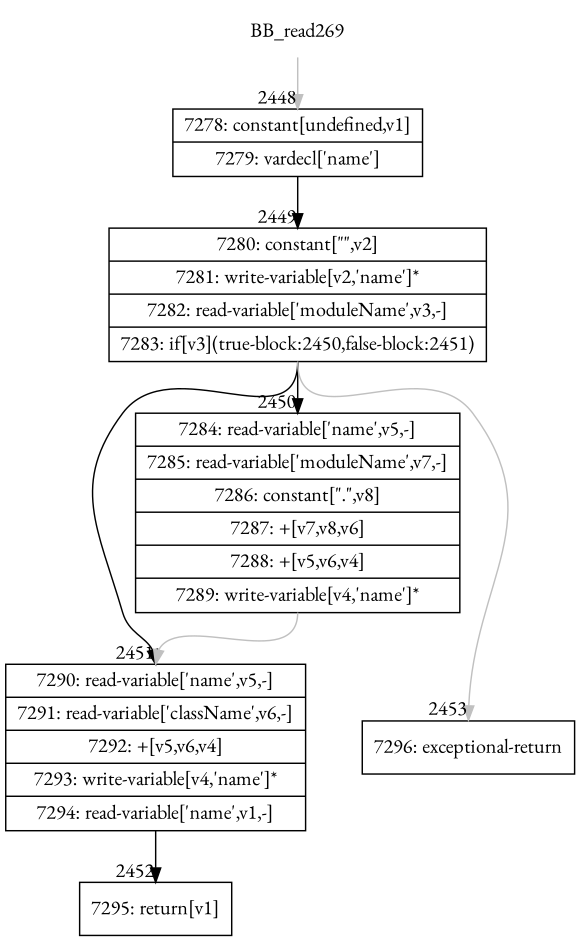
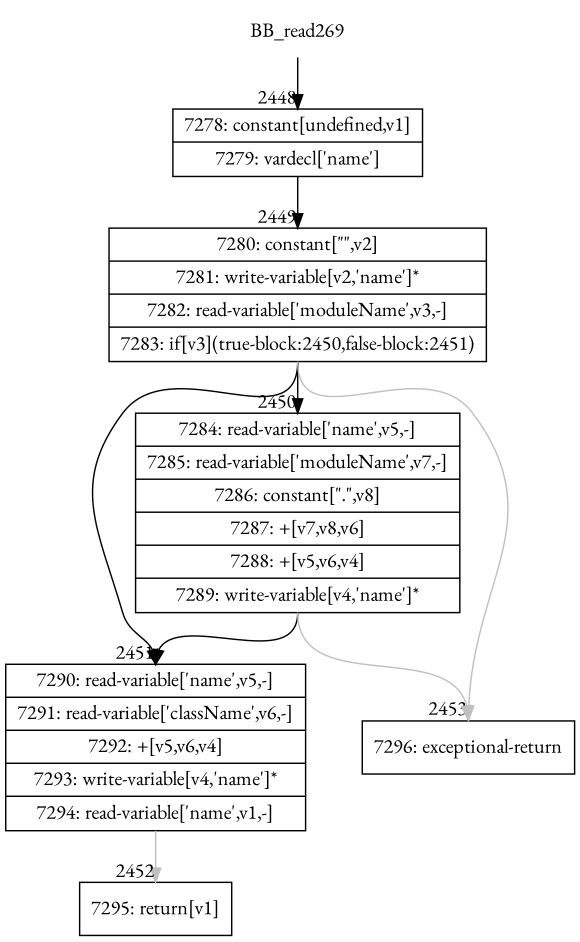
edge "BB_read269" -> "7278: constant[undefined,v1]": color gray -> black
edge "7284: read-variable['name',v5,-]" -> "7290: read-variable['name',v5,-]": color gray -> black
edge "7284: read-variable['name',v5,-]" -> "7296: exceptional-return": added
edge "7290: read-variable['name',v5,-]" -> "7295: return[v1]": color black -> gray
